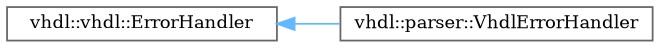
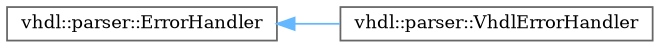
node "vhdl::vhdl::ErrorHandler": label "vhdl::vhdl::ErrorHandler" -> "vhdl::parser::ErrorHandler"
